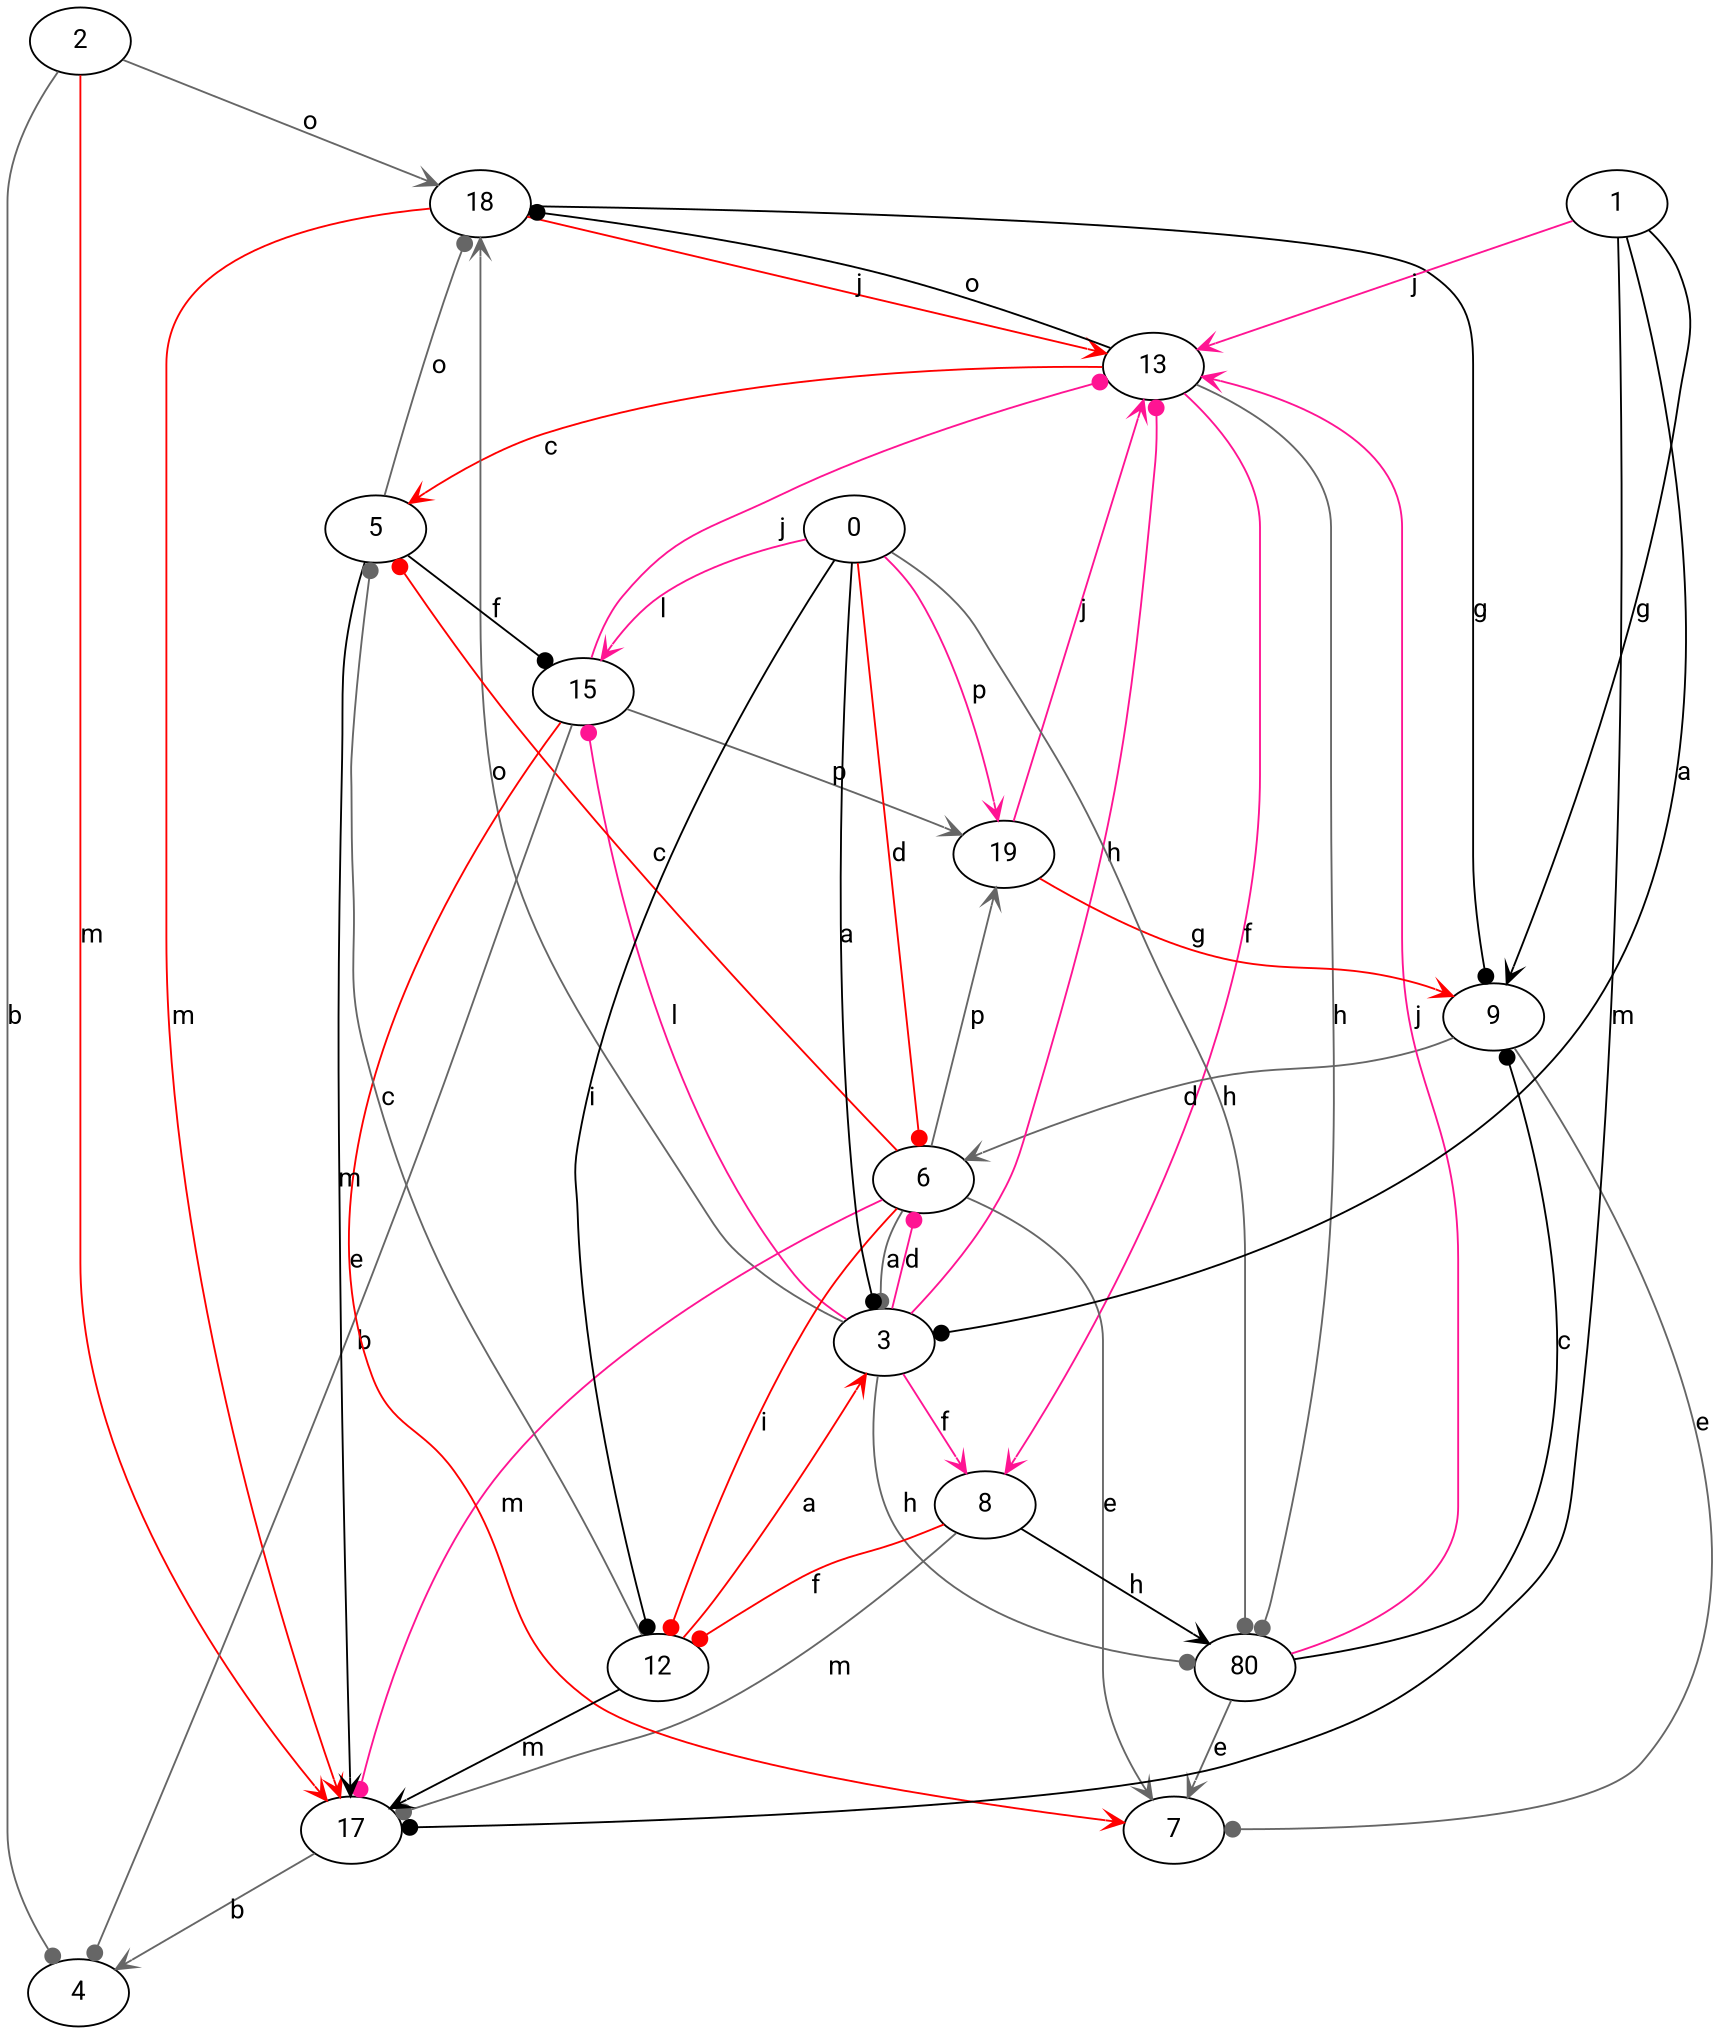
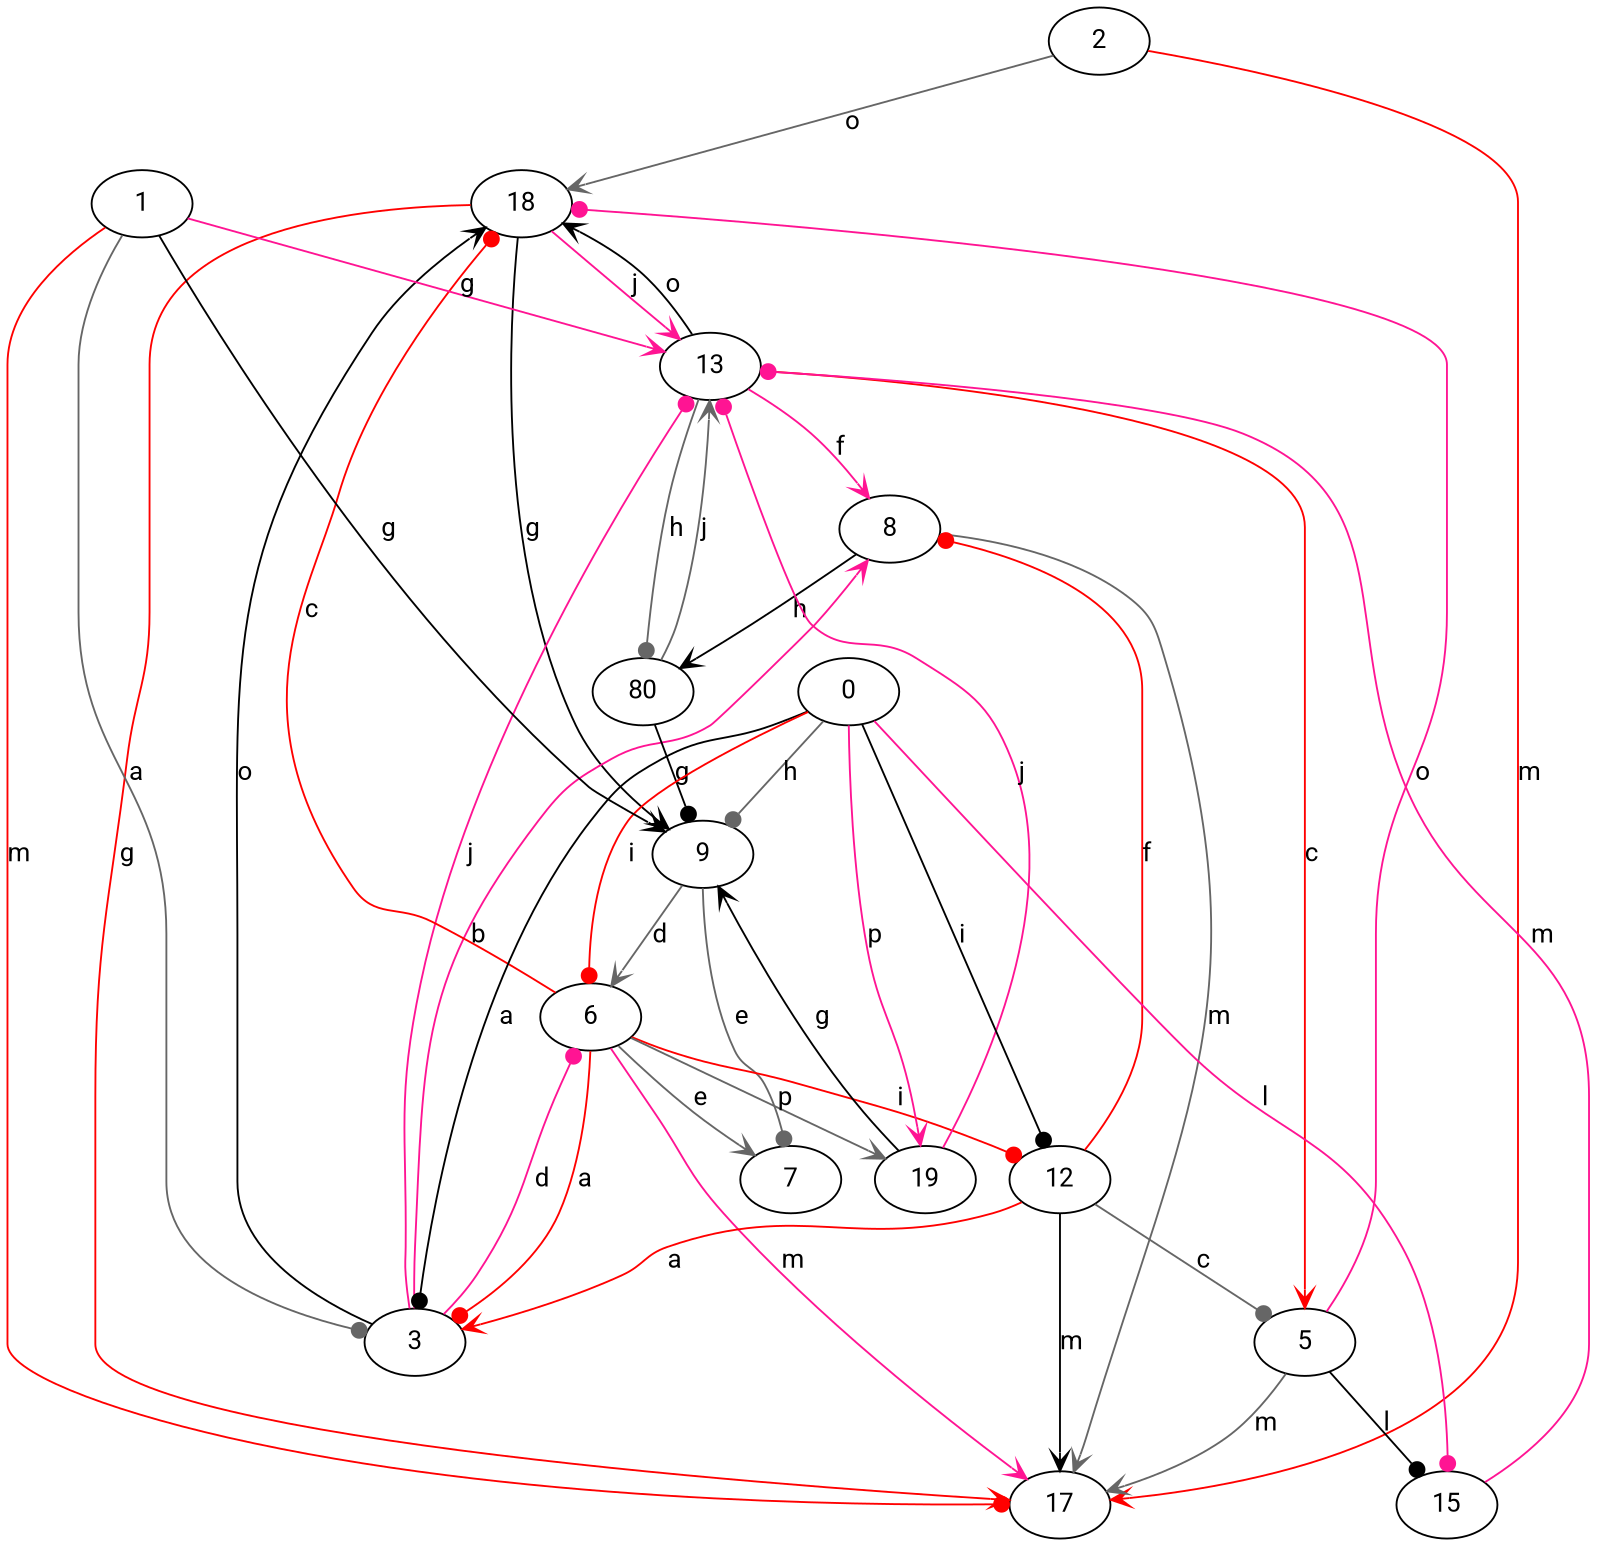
edge "18" -> "9": arrowhead dot -> vee
edge "13" -> "18": arrowhead dot -> vee
edge "18" -> "13": color red -> deeppink
edge "1" -> "13": label "j" -> "g"
edge "5" -> "18": color gray40 -> deeppink
edge "15" -> "13": label "j" -> "m"
edge "0" -> "15": arrowhead vee -> dot
edge "5" -> "15": label "f" -> "l"
edge "19" -> "13": arrowhead vee -> dot
edge "15" -> "19": removed, label "p"
edge "3" -> "18": color gray40 -> black
edge "0" -> "6": label "d" -> "i"
edge "3" -> "13": label "h" -> "j"
edge "6" -> "5": now "6" -> "18"
edge "1" -> "3": color black -> gray40
edge "19" -> "9": color red -> black
edge "80" -> "13": color deeppink -> gray40
edge "18" -> "17": label "m" -> "g"
edge "0" -> "80": now "0" -> "9"
edge "3" -> "15": removed, label "l"
edge "5" -> "17": color black -> gray40
edge "6" -> "3": color gray40 -> red
edge "80" -> "9": label "c" -> "g"
edge "6" -> "17": arrowhead dot -> vee
edge "3" -> "8": label "f" -> "b"
edge "15" -> "7": removed, label "e"
edge "1" -> "17": color black -> red
edge "8" -> "12": reversed
edge "3" -> "80": removed, label "h"
edge "8" -> "17": arrowhead dot -> vee
edge "80" -> "7": removed, label "e"
node "4": removed
